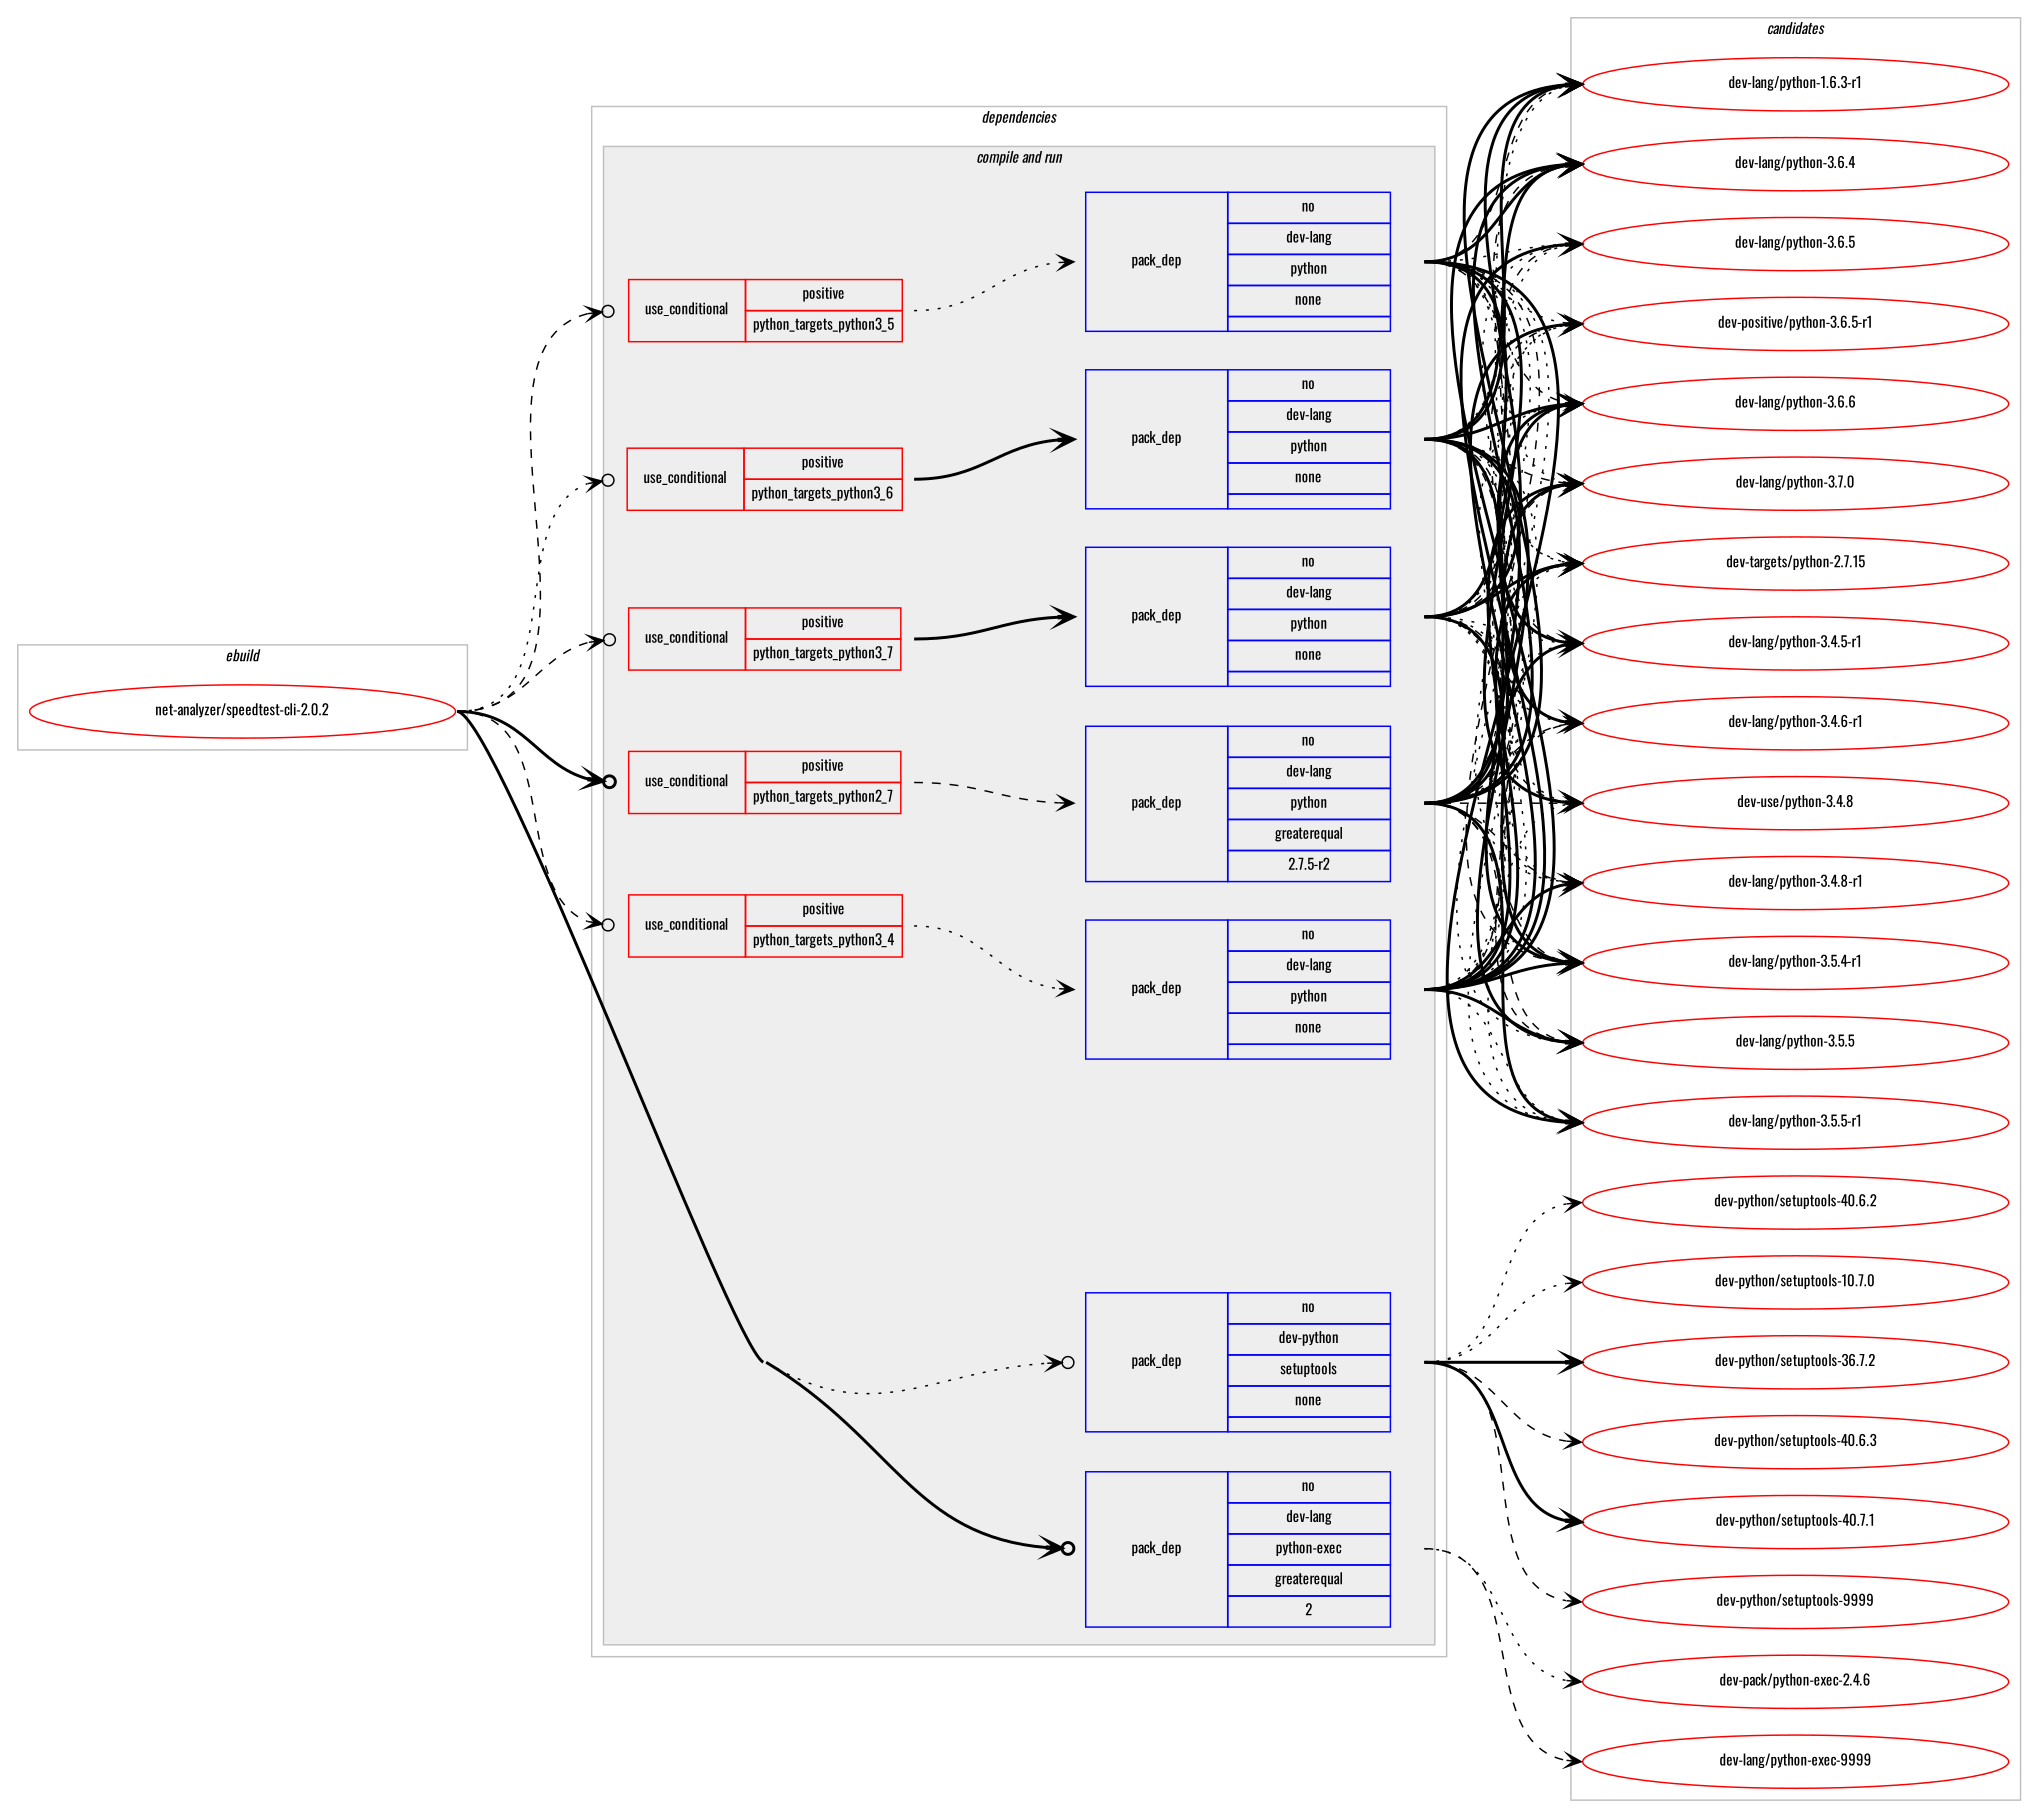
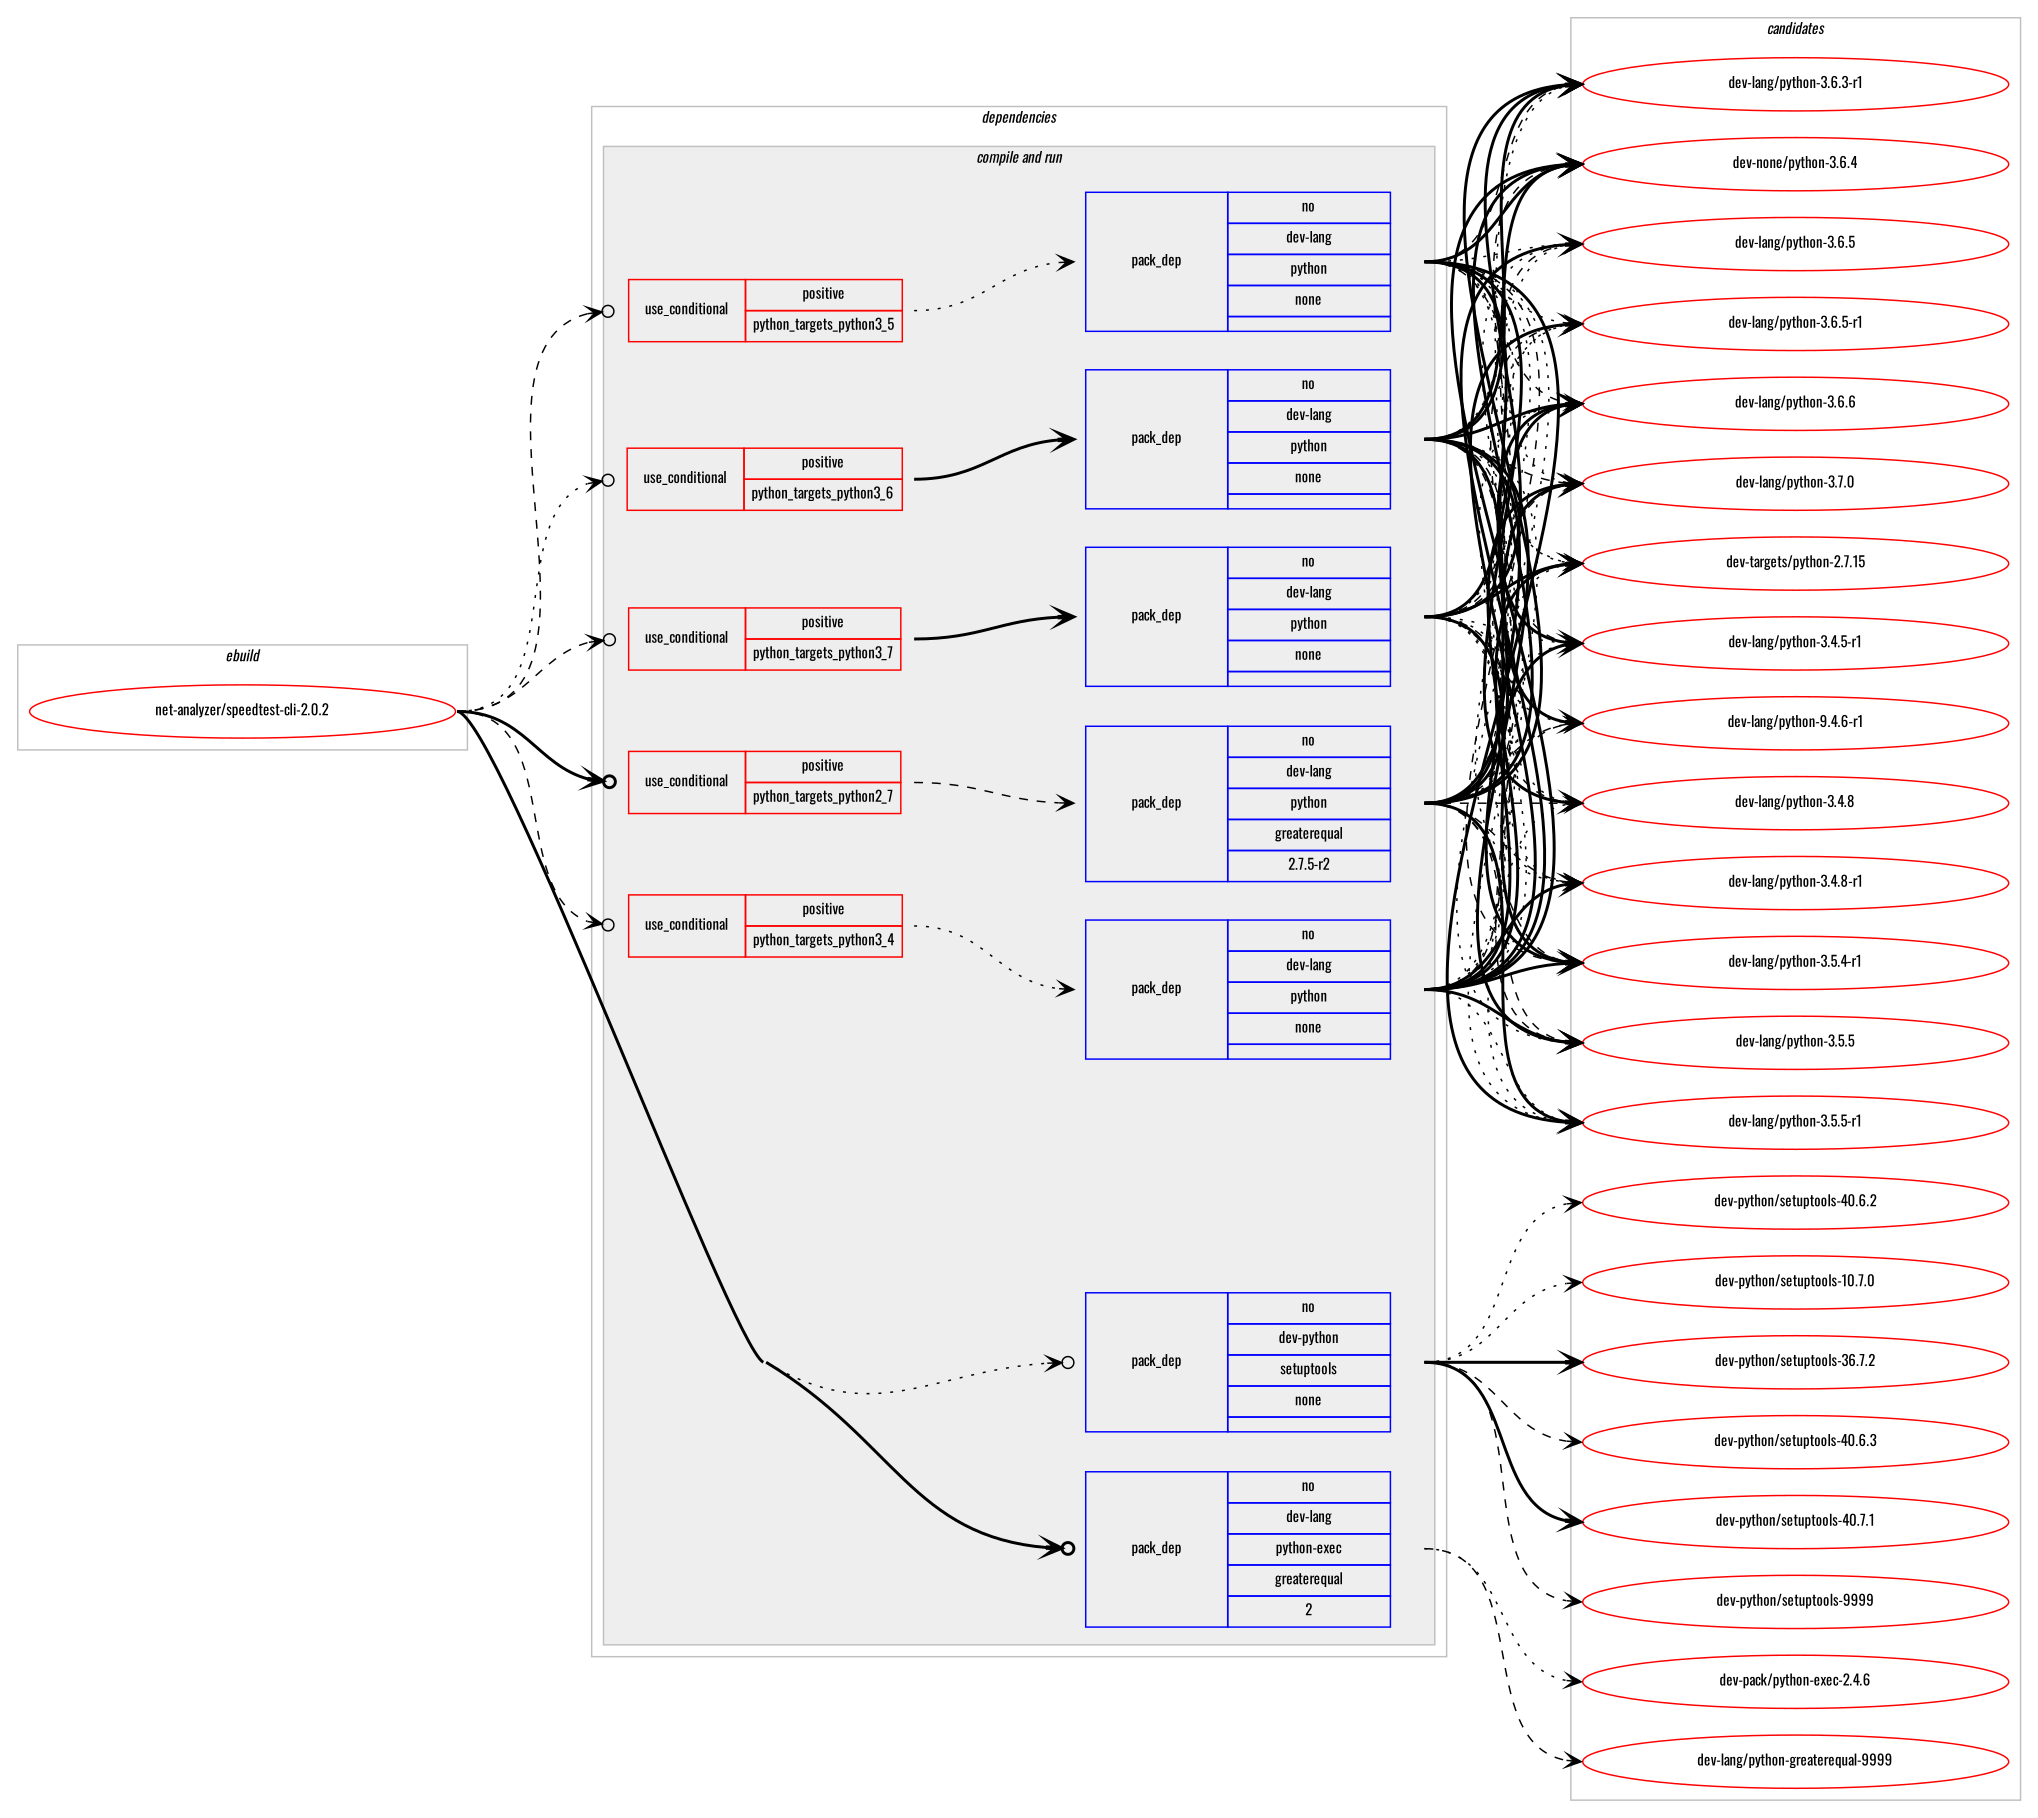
node "dev-lang/python-1.6.3-r1": label "dev-lang/python-1.6.3-r1" -> "dev-lang/python-3.6.3-r1"
node "dev-lang/python-3.6.4": label "dev-lang/python-3.6.4" -> "dev-none/python-3.6.4"
node "dev-positive/python-3.6.5-r1": label "dev-positive/python-3.6.5-r1" -> "dev-lang/python-3.6.5-r1"
node "dev-lang/python-3.4.6-r1": label "dev-lang/python-3.4.6-r1" -> "dev-lang/python-9.4.6-r1"
node "dev-use/python-3.4.8": label "dev-use/python-3.4.8" -> "dev-lang/python-3.4.8"
node "dev-lang/python-exec-9999": label "dev-lang/python-exec-9999" -> "dev-lang/python-greaterequal-9999"
